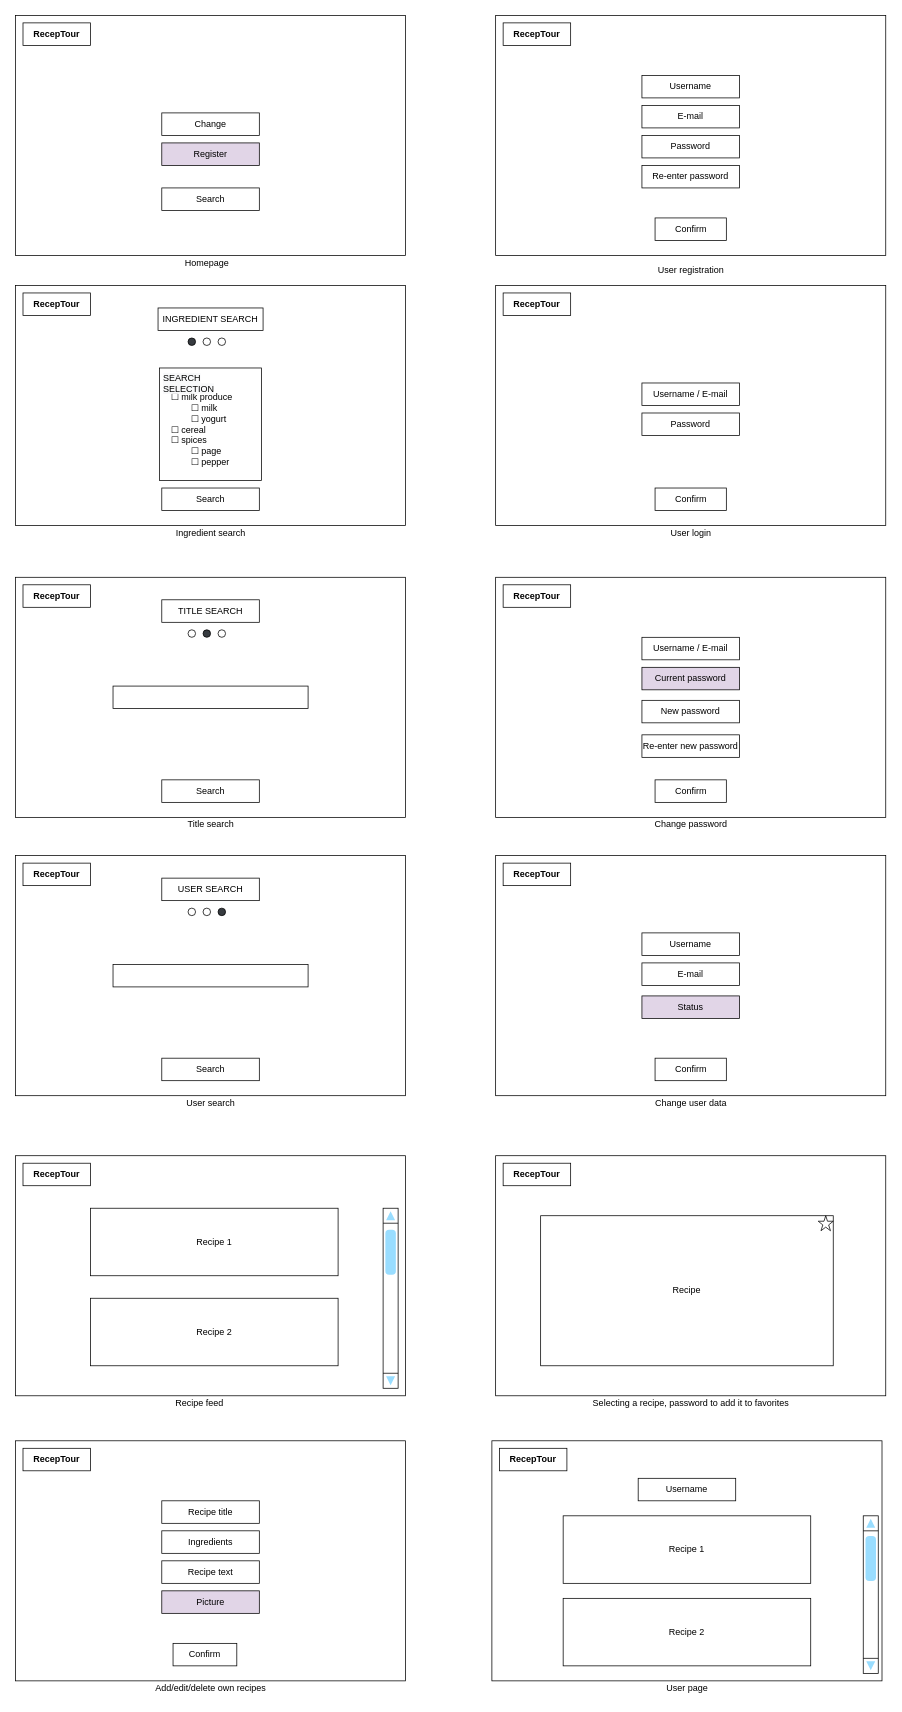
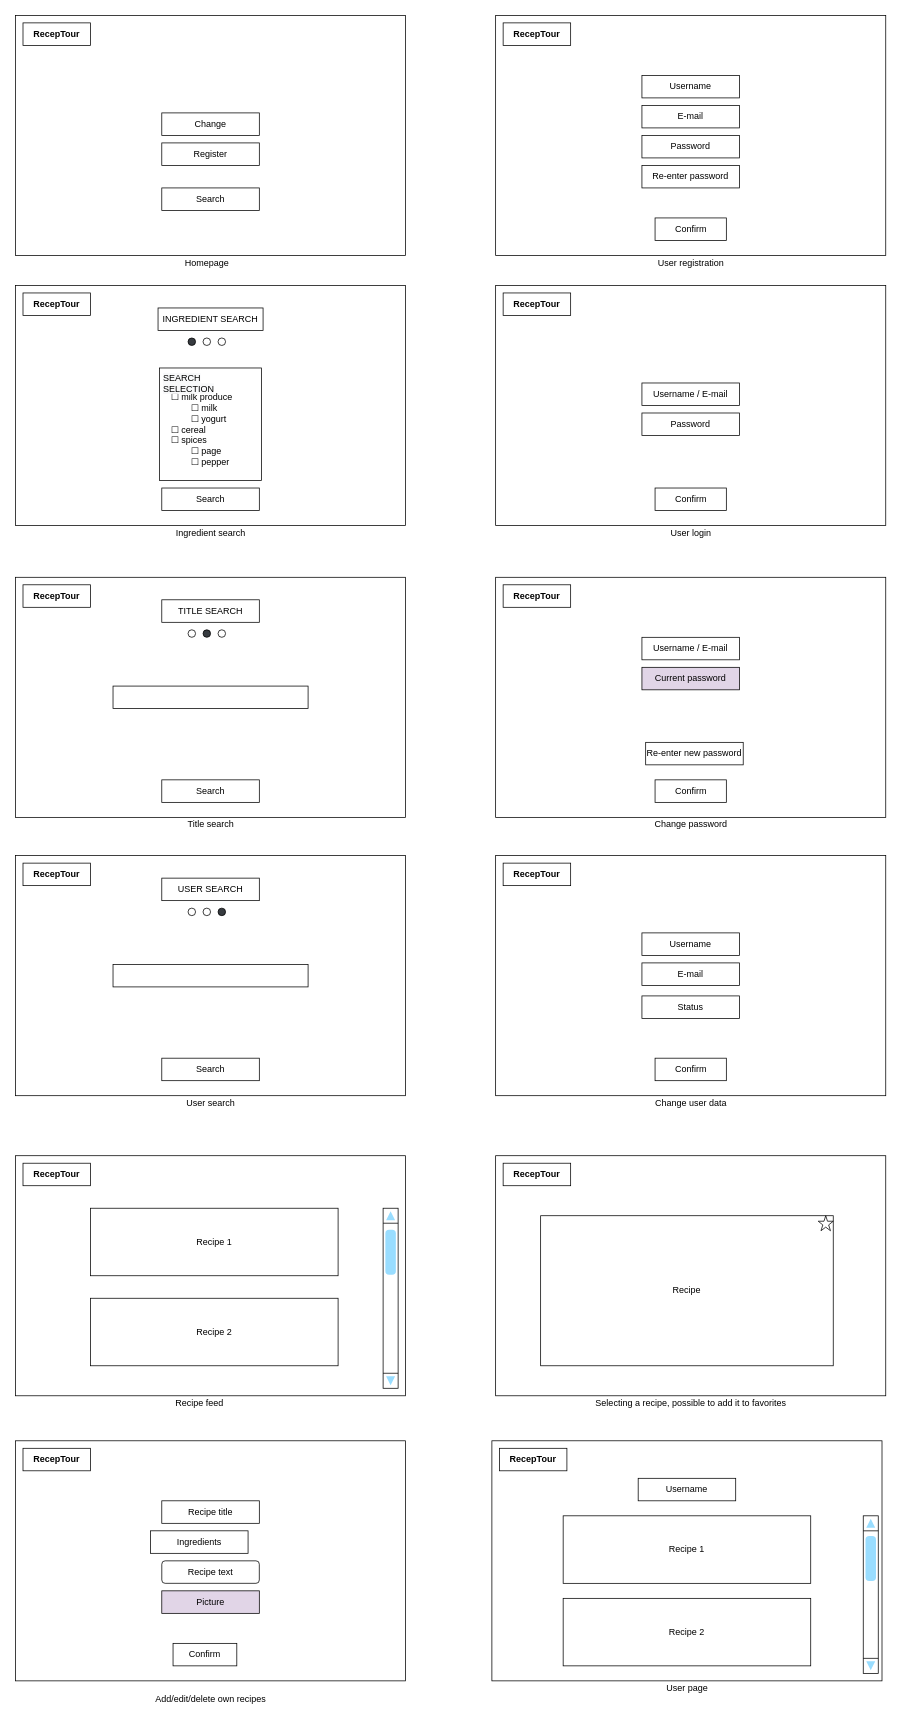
node "Register": fillcolor #e1d5e7 -> #ffffff
node "User registration": moved (690, 270) -> (690, 263)
node "New password": removed
node "Re-enter new password": moved (690, 746) -> (694, 753)
node "Status": fillcolor #e1d5e7 -> #ffffff
node "Selecting a recipe, password to add it to favorites": label "Selecting a recipe, password to add it to favorites" -> "Selecting a recipe, possible to add it to favorites"
node "Ingredients": moved (210, 1542) -> (199, 1542)
node "Recipe text": shape rectangle -> rounded rectangle
node "Add/edit/delete own recipes": moved (210, 1688) -> (210, 1699)
